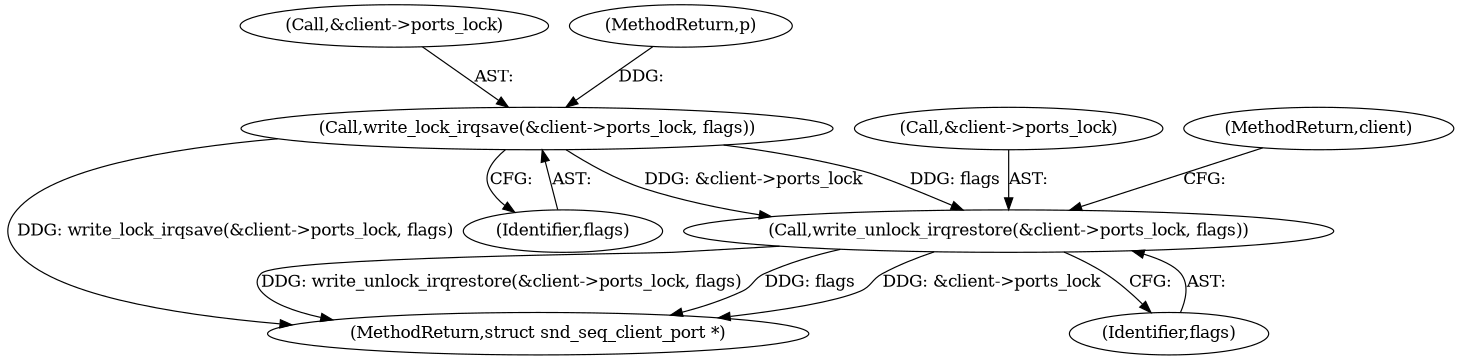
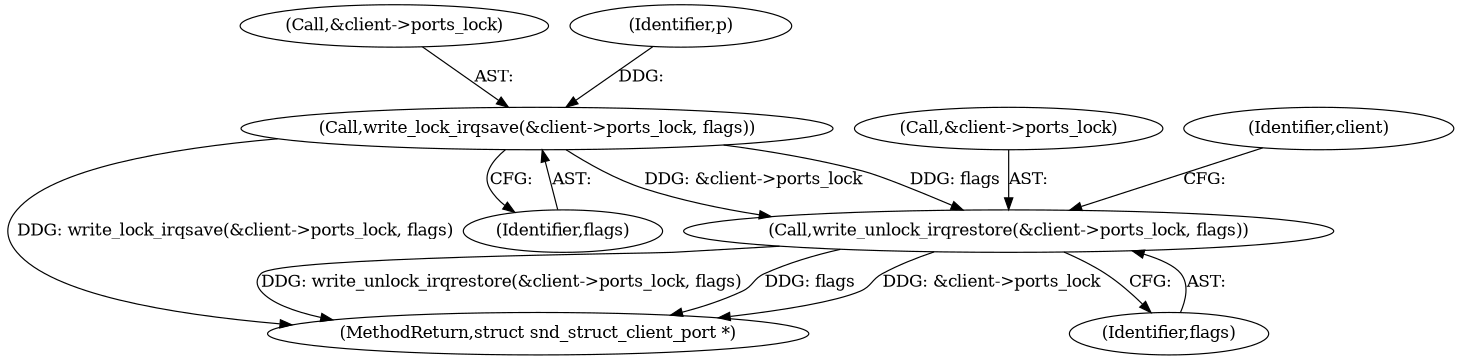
node "(MethodReturn,p)": label "(MethodReturn,p)" -> "(Identifier,p)"
node "(MethodReturn,client)": label "(MethodReturn,client)" -> "(Identifier,client)"
node "(MethodReturn,struct snd_seq_client_port *)": label "(MethodReturn,struct snd_seq_client_port *)" -> "(MethodReturn,struct snd_struct_client_port *)"
